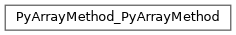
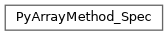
node "PyArrayMethod_PyArrayMethod": label "PyArrayMethod_PyArrayMethod" -> "PyArrayMethod_Spec"
